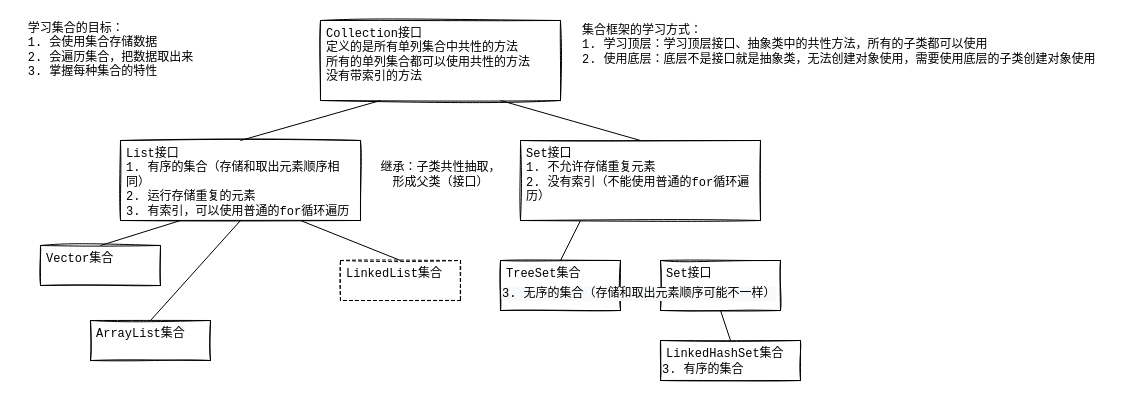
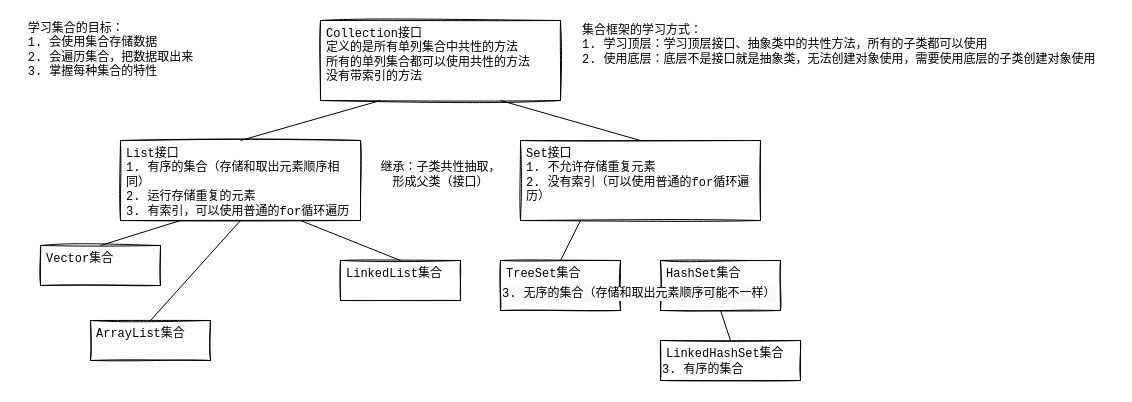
node "Set接口 1. 不允许存储重复元素 2. 没有索引（不能使用普通的for循环遍历）": label "Set接口 1. 不允许存储重复元素 2. 没有索引（不能使用普通的for循环遍历）" -> "Set接口 1. 不允许存储重复元素 2. 没有索引（可以使用普通的for循环遍历）"
node "Set接口": label "Set接口" -> "HashSet集合"
node "LinkedList集合": style dashed -> solid
